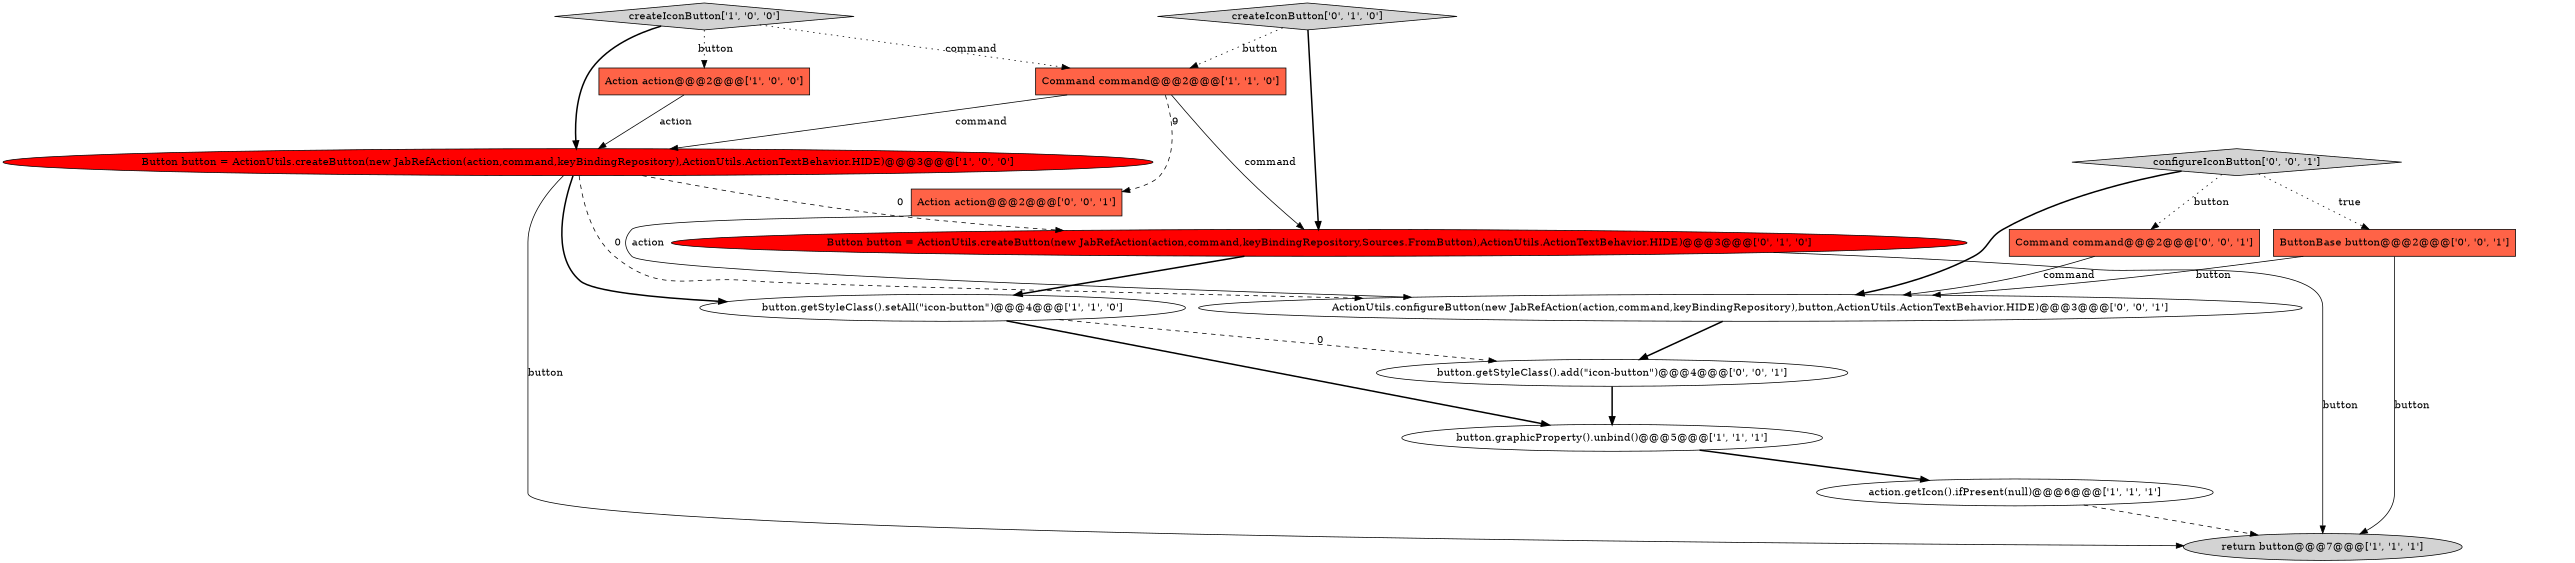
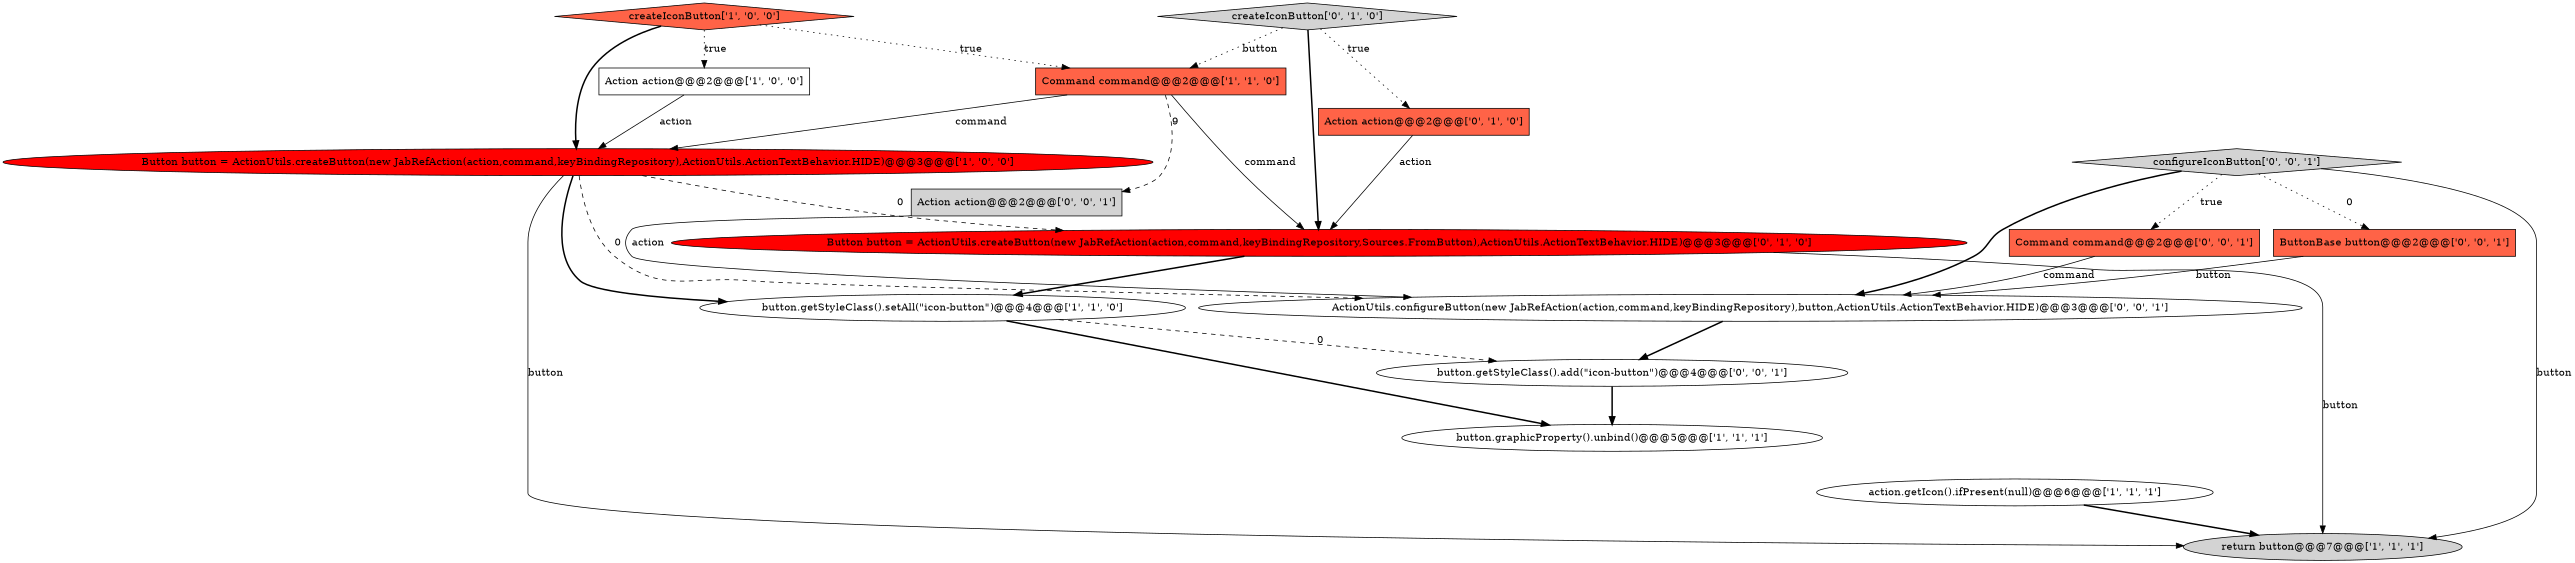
node "createIconButton['1', '0', '0']": fillcolor lightgray -> tomato
edge "createIconButton['1', '0', '0']" -> "Action action@@@2@@@['1', '0', '0']": label "button" -> "true"
edge "createIconButton['1', '0', '0']" -> "Command command@@@2@@@['1', '1', '0']": label "command" -> "true"
node "Action action@@@2@@@['1', '0', '0']": fillcolor tomato -> white
node "Action action@@@2@@@['0', '1', '0']": added
node "Action action@@@2@@@['0', '0', '1']": fillcolor tomato -> lightgray
edge "configureIconButton['0', '0', '1']" -> "Command command@@@2@@@['0', '0', '1']": label "button" -> "true"
edge "configureIconButton['0', '0', '1']" -> "ButtonBase button@@@2@@@['0', '0', '1']": label "true" -> "0"
edge "ButtonBase button@@@2@@@['0', '0', '1']" -> "return button@@@7@@@['1', '1', '1']": now "configureIconButton['0', '0', '1']" -> "return button@@@7@@@['1', '1', '1']"
edge "button.graphicProperty().unbind()@@@5@@@['1', '1', '1']" -> "action.getIcon().ifPresent(null)@@@6@@@['1', '1', '1']": removed
edge "action.getIcon().ifPresent(null)@@@6@@@['1', '1', '1']" -> "return button@@@7@@@['1', '1', '1']": style dashed -> bold
